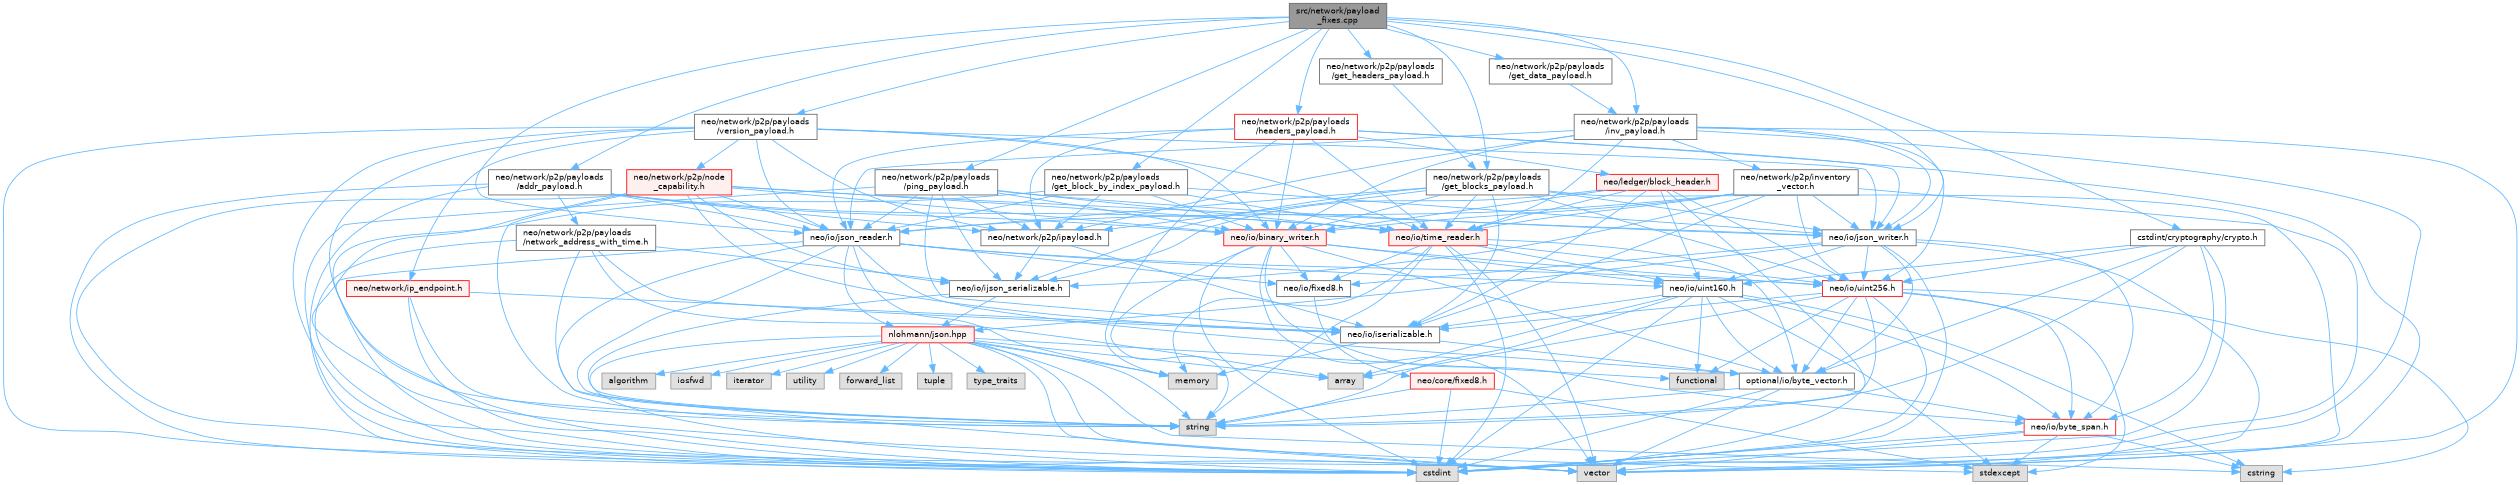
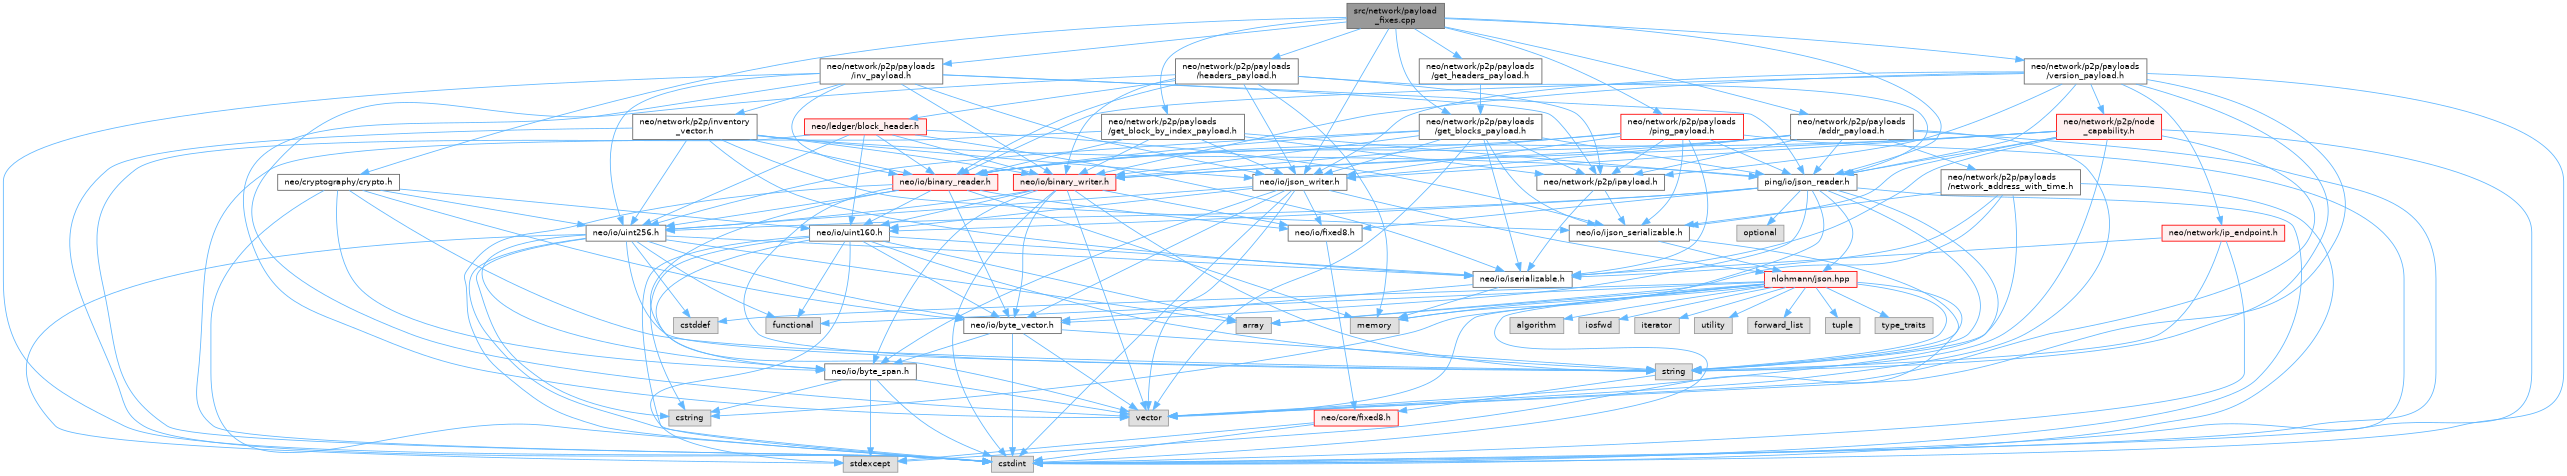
node "neo/network/p2p/payloads /get_data_payload.h": removed
node "neo/network/p2p/payloads /headers_payload.h": color red -> grey40
edge "neo/network/p2p/payloads /addr_payload.h" -> "neo/io/json_writer.h": added
node "neo/network/p2p/payloads /ping_payload.h": color grey40 -> red
node "optional": added
node "neo/io/json_reader.h": label "neo/io/json_reader.h" -> "ping/io/json_reader.h"
node "neo/io/time_reader.h": label "neo/io/time_reader.h" -> "neo/io/binary_reader.h"
node "cstdint/cryptography/crypto.h": label "cstdint/cryptography/crypto.h" -> "neo/cryptography/crypto.h"
node "neo/io/uint256.h": color red -> grey40
node "cstddef": added
node "optional/io/byte_vector.h": label "optional/io/byte_vector.h" -> "neo/io/byte_vector.h"
edge "neo/core/fixed8.h" -> "string": reversed
node "neo/io/byte_span.h": color red -> grey40
